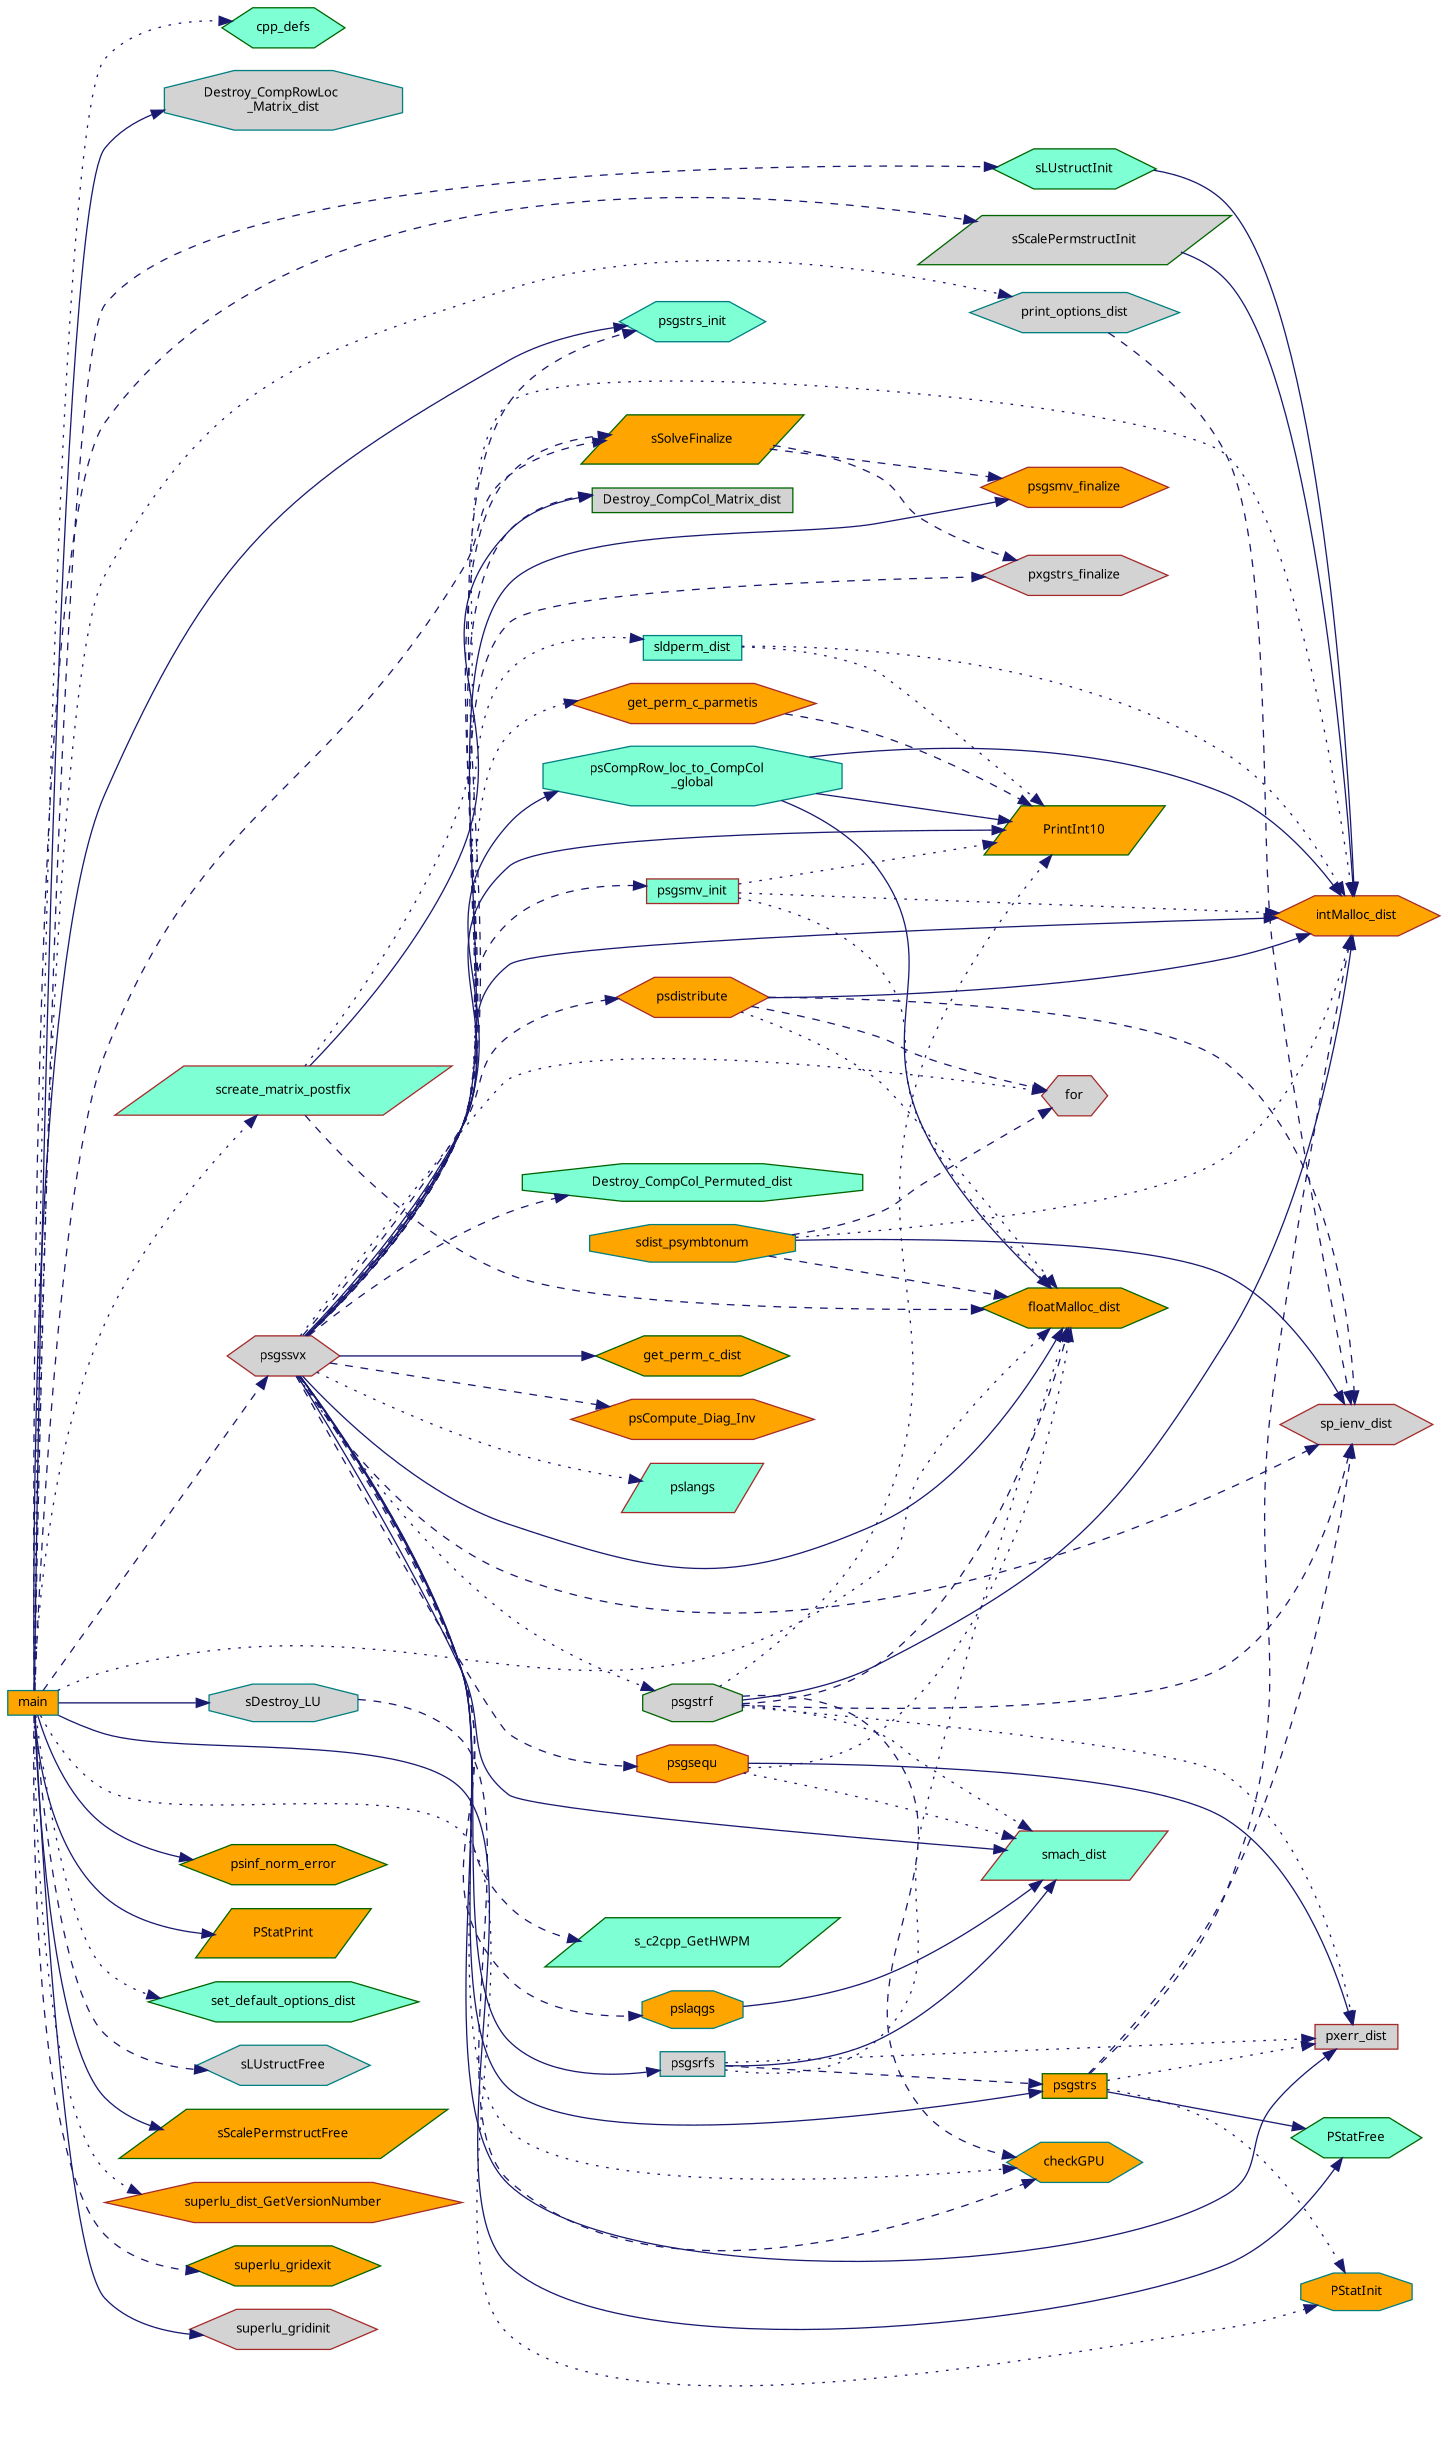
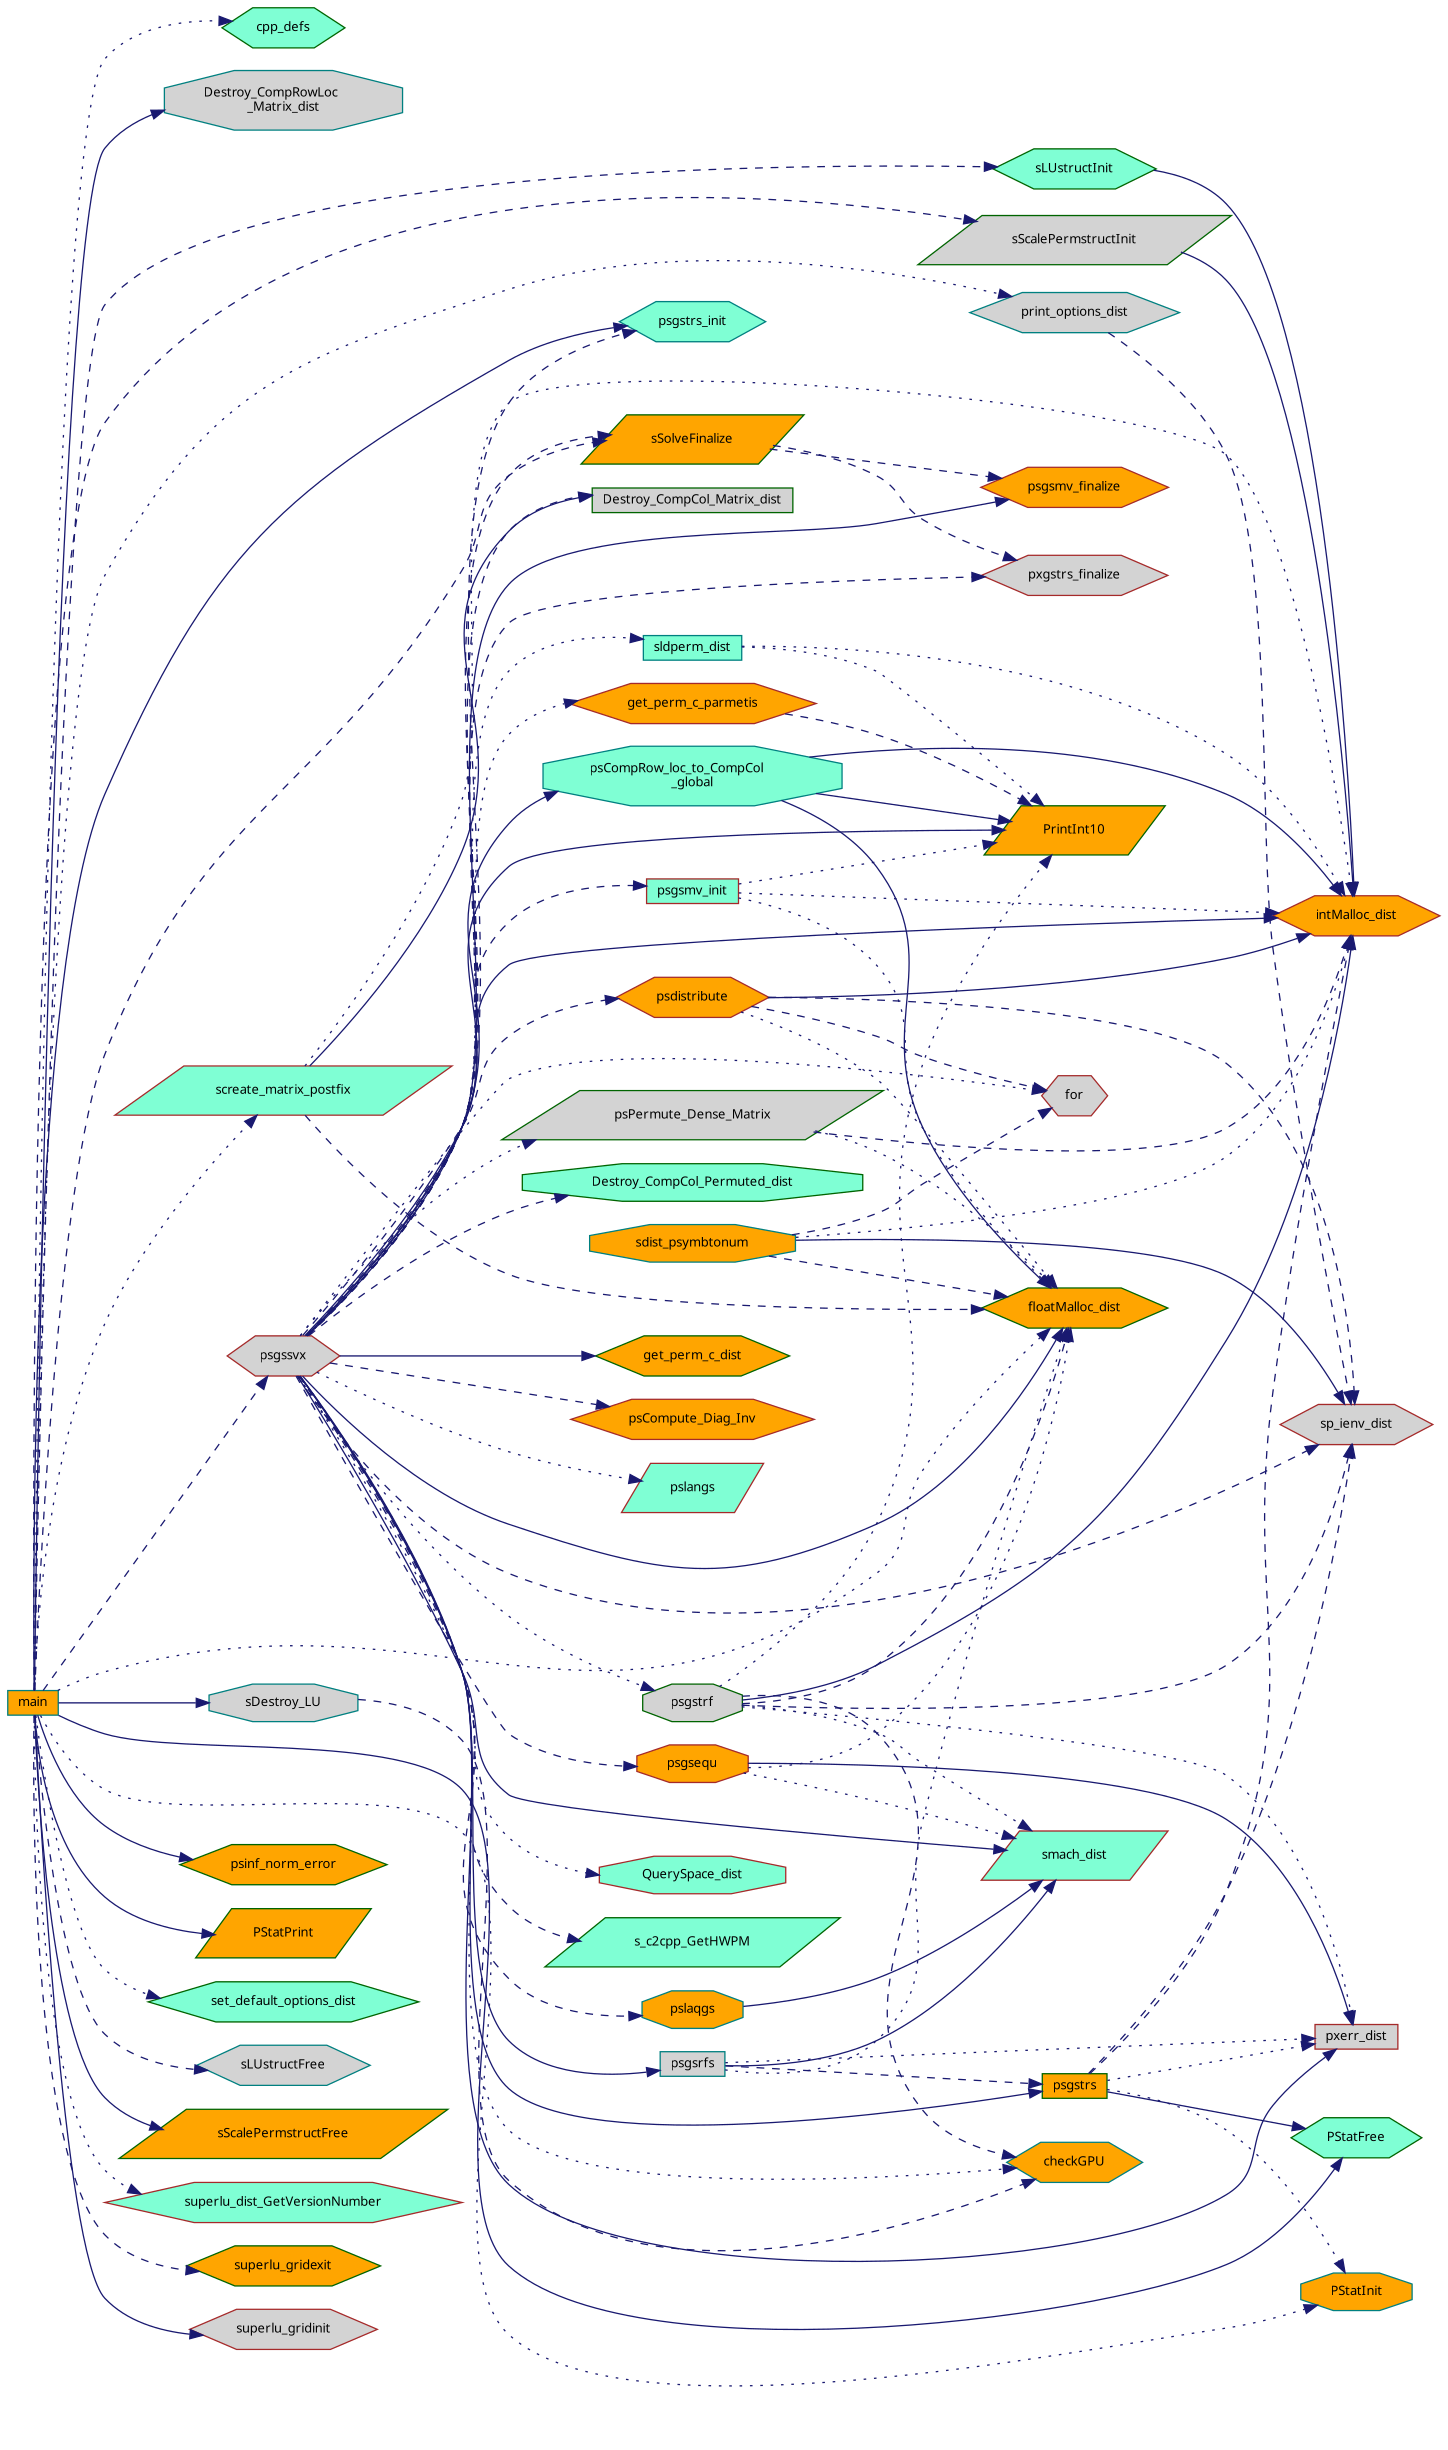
node "psPermute_Dense_Matrix": added
node "QuerySpace_dist": added
node "superlu_dist_GetVersionNumber": fillcolor orange -> aquamarine
